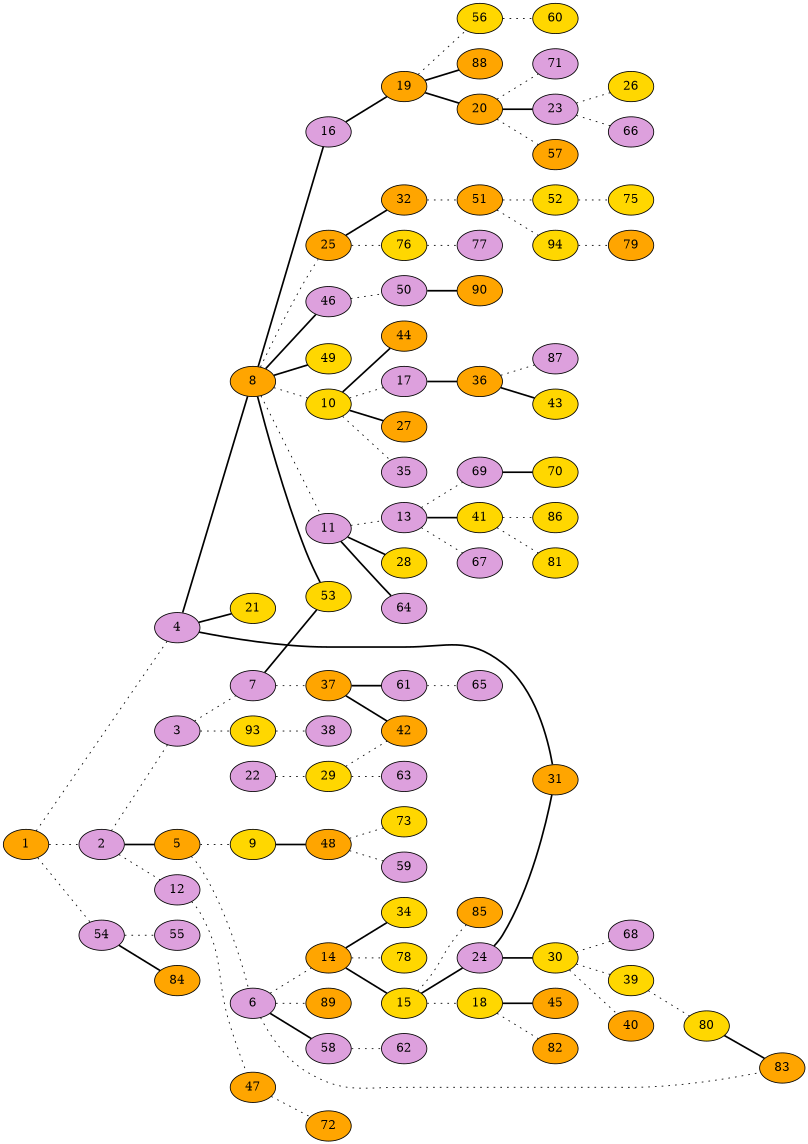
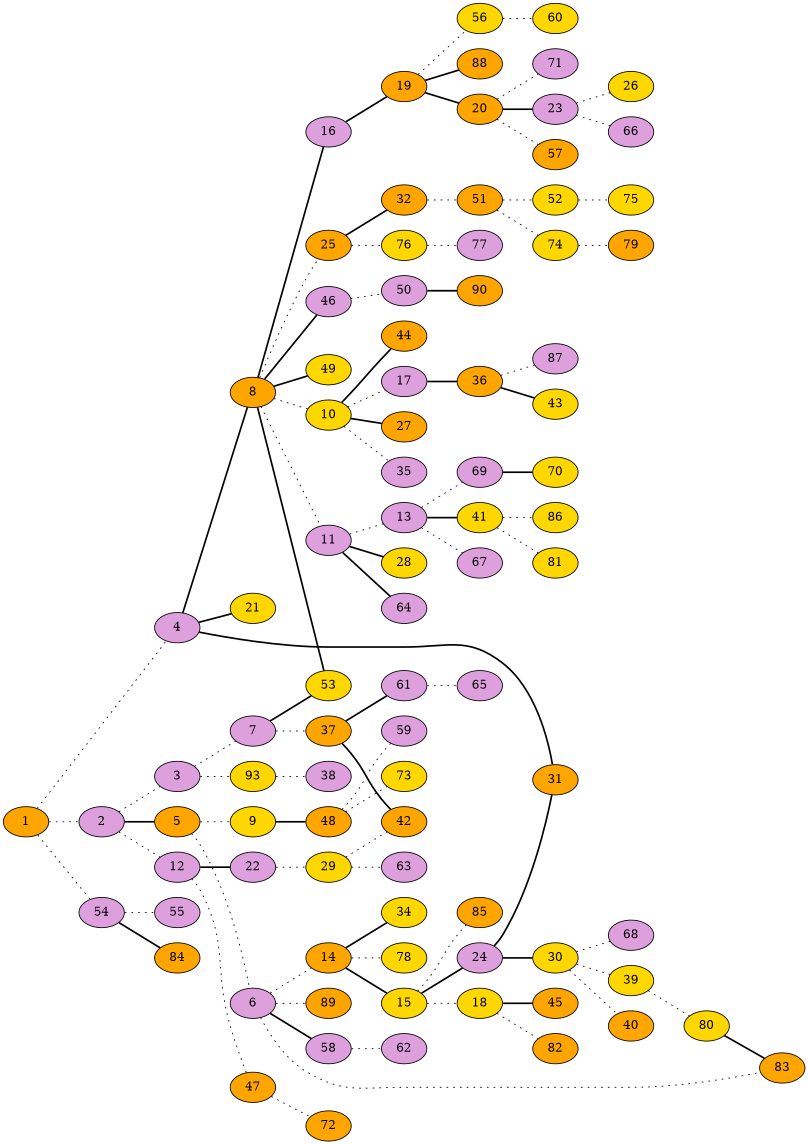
node "94": label "94" -> "74"
edge "12" -- "22": added
